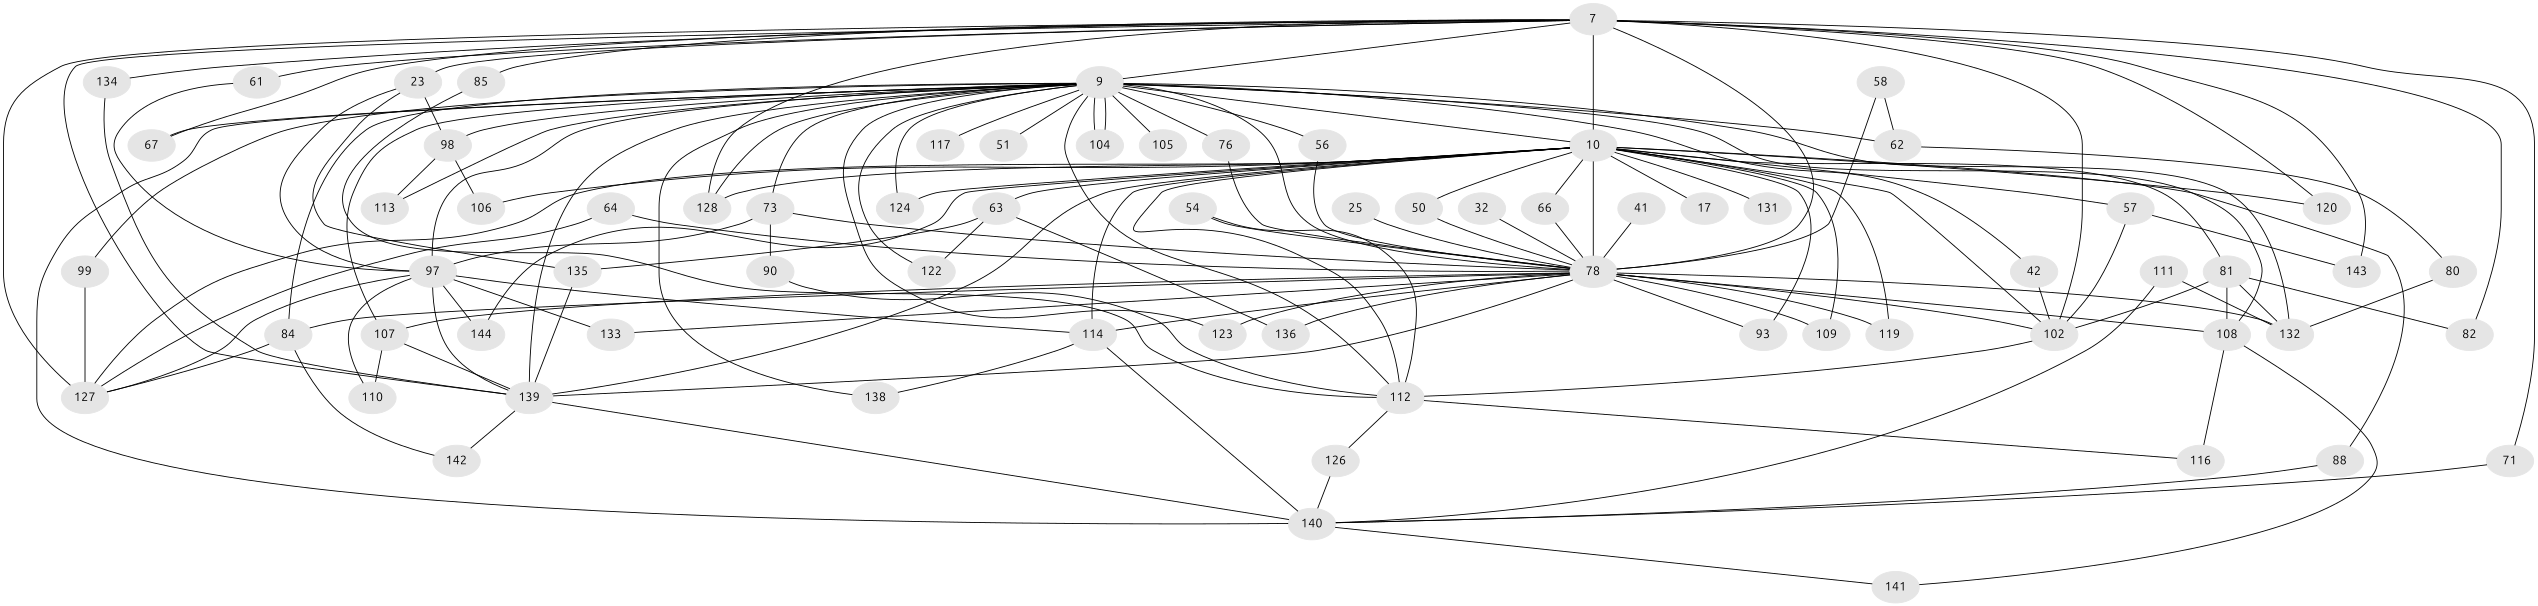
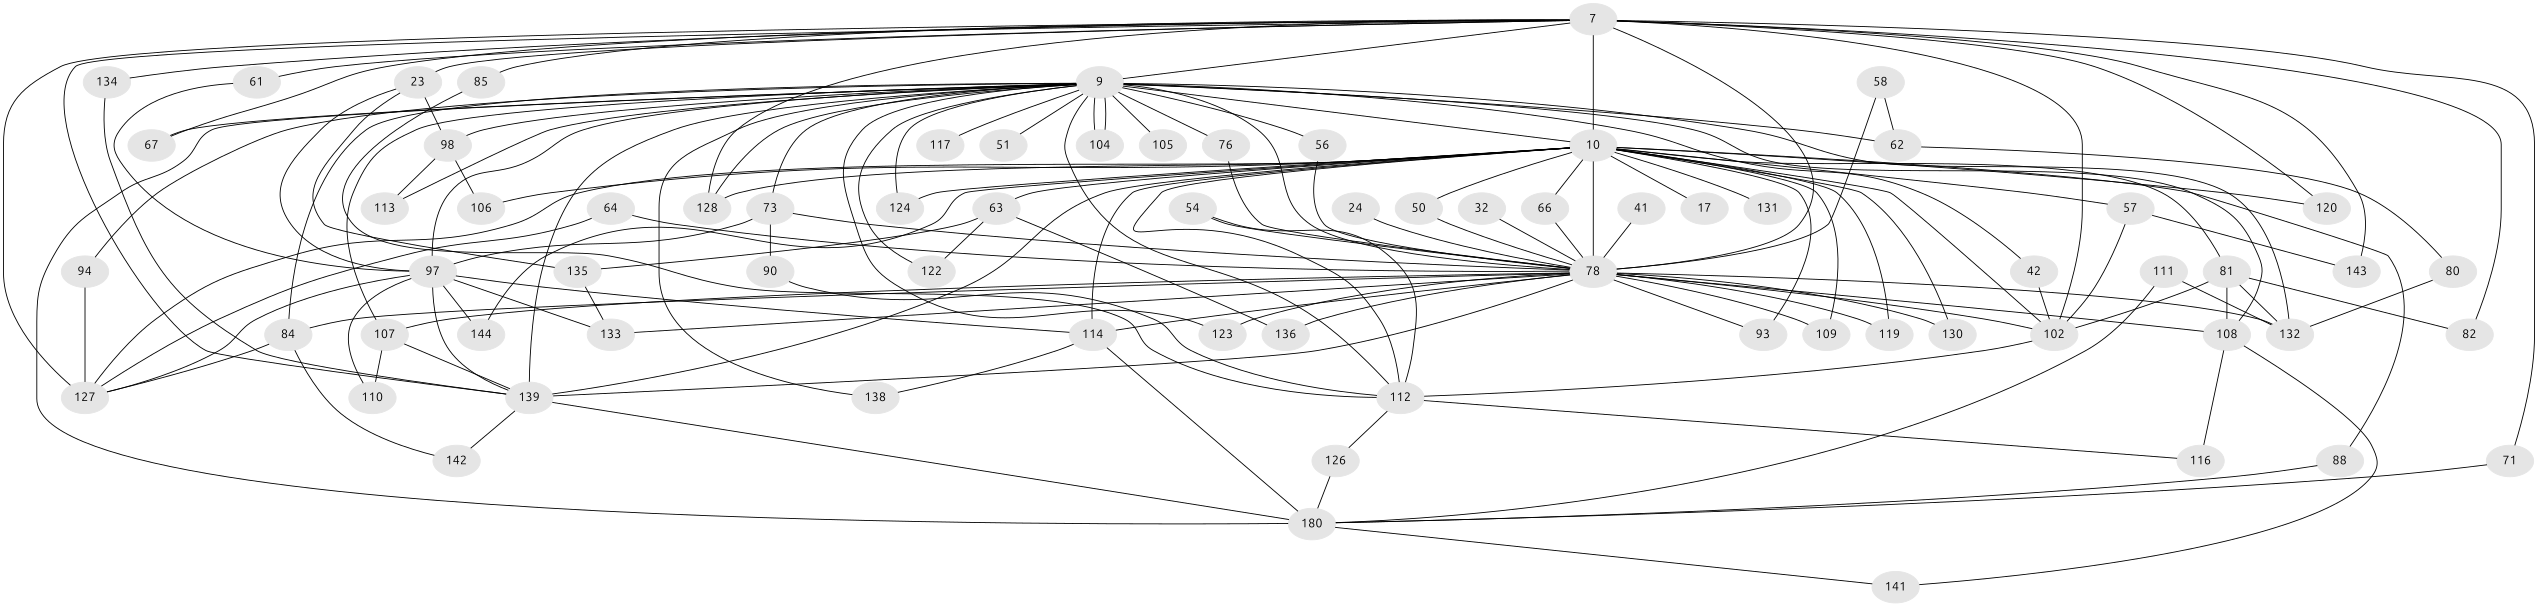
node "25": label "25" -> "24"
node "99": label "99" -> "94"
edge "135" -- "139": now "135" -- "133"
node "130": added
node "140": label "140" -> "180"
